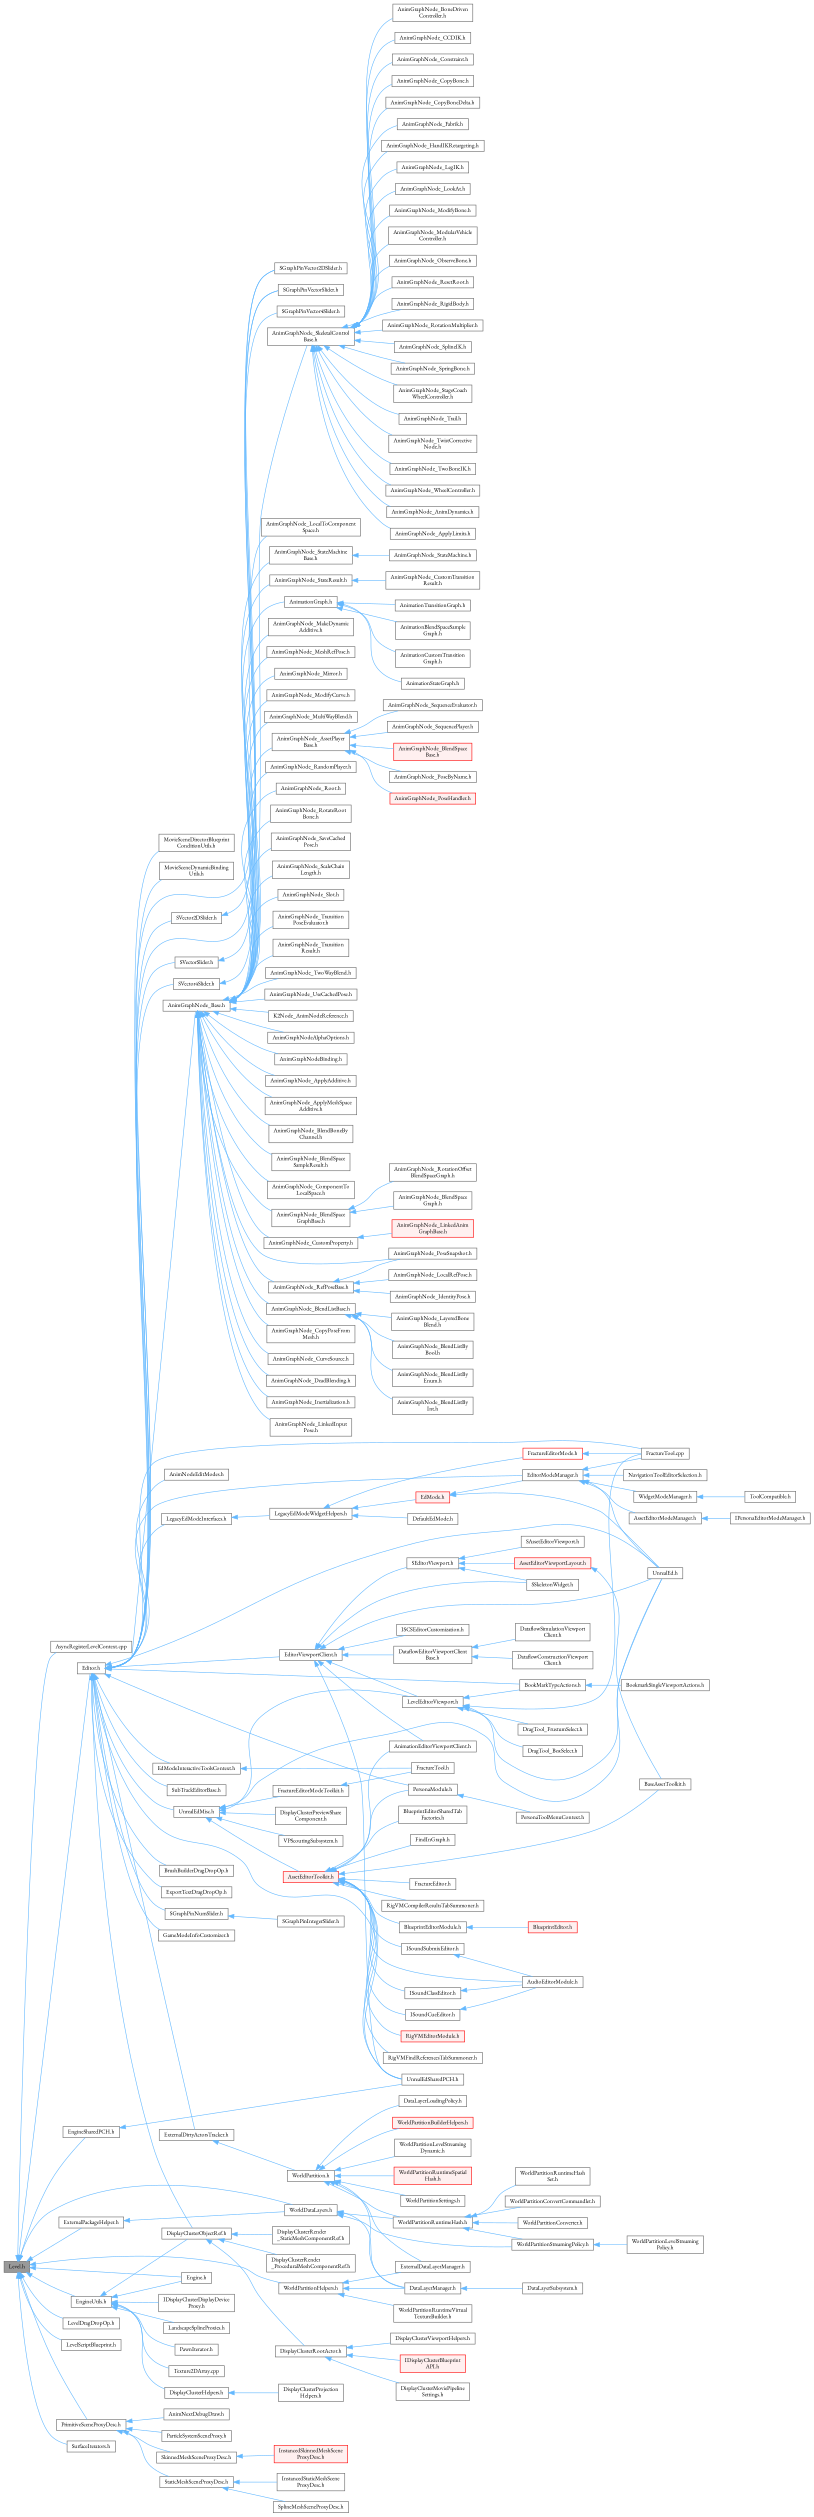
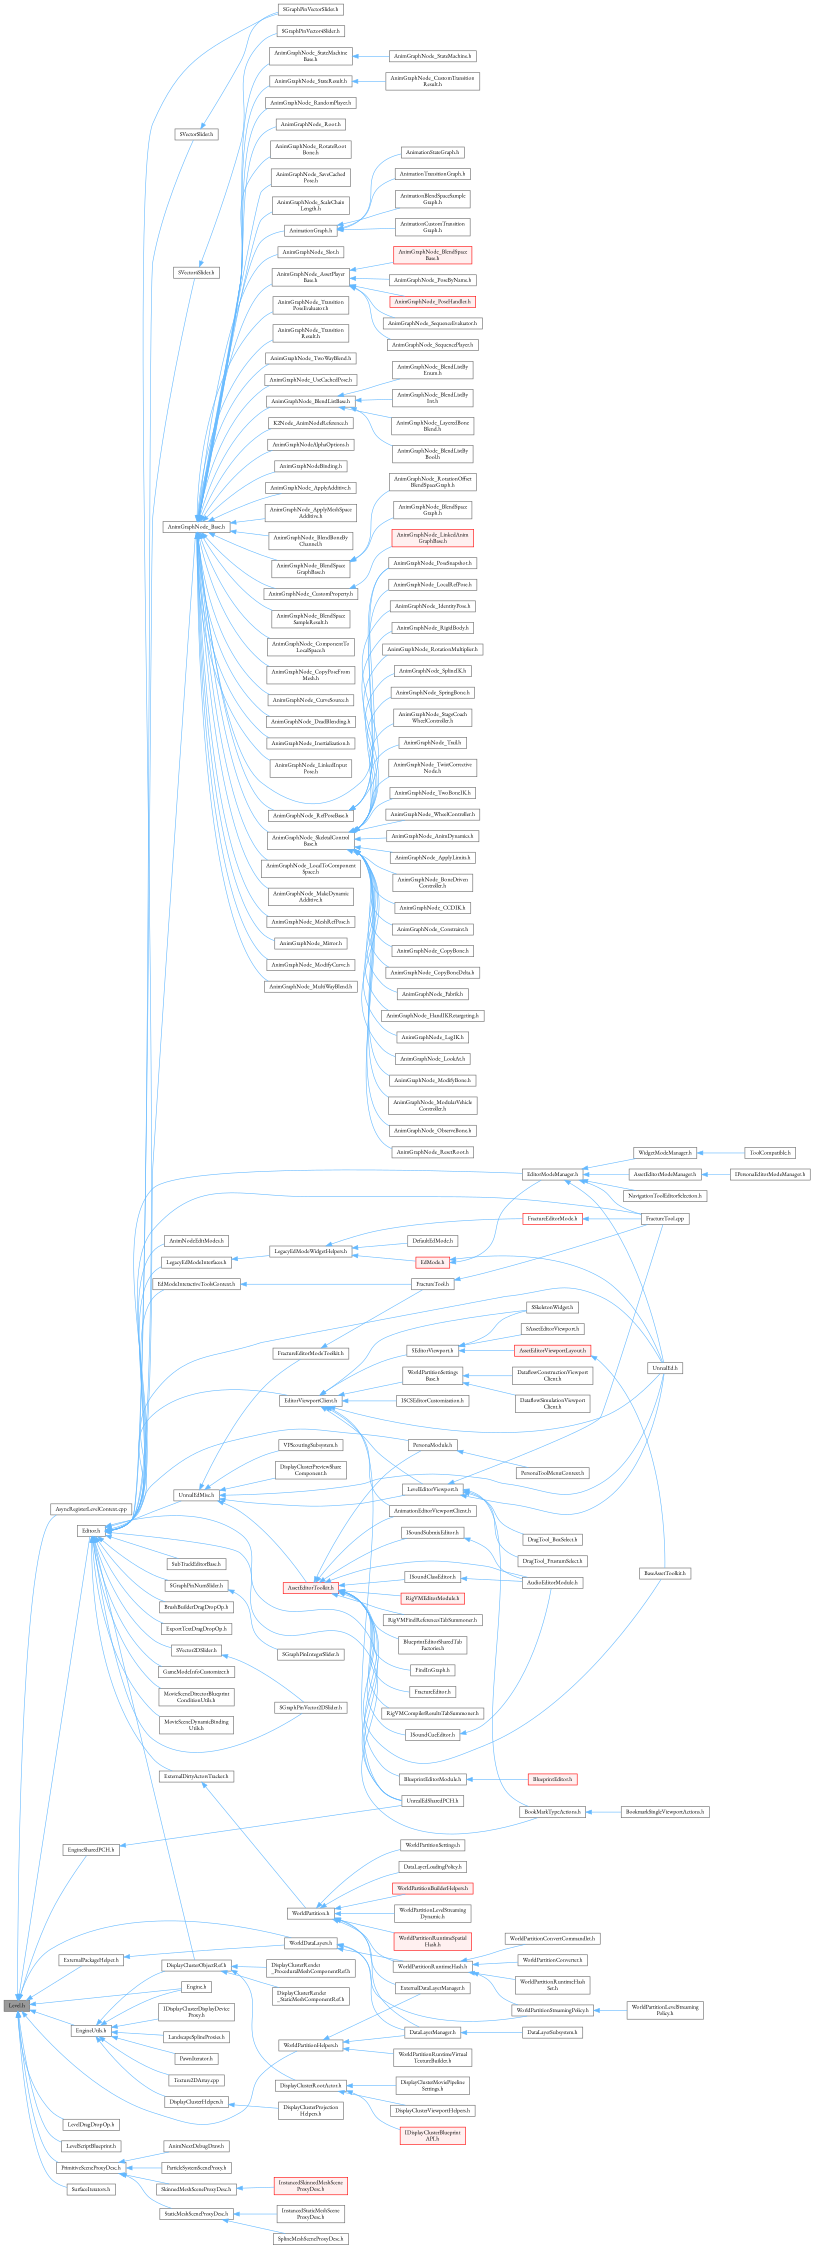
edge "FractureTool.cpp" -> "FractureTool.h": added
node "DataflowEditorViewportClient Base.h": label "DataflowEditorViewportClient Base.h" -> "WorldPartitionSettings Base.h"
